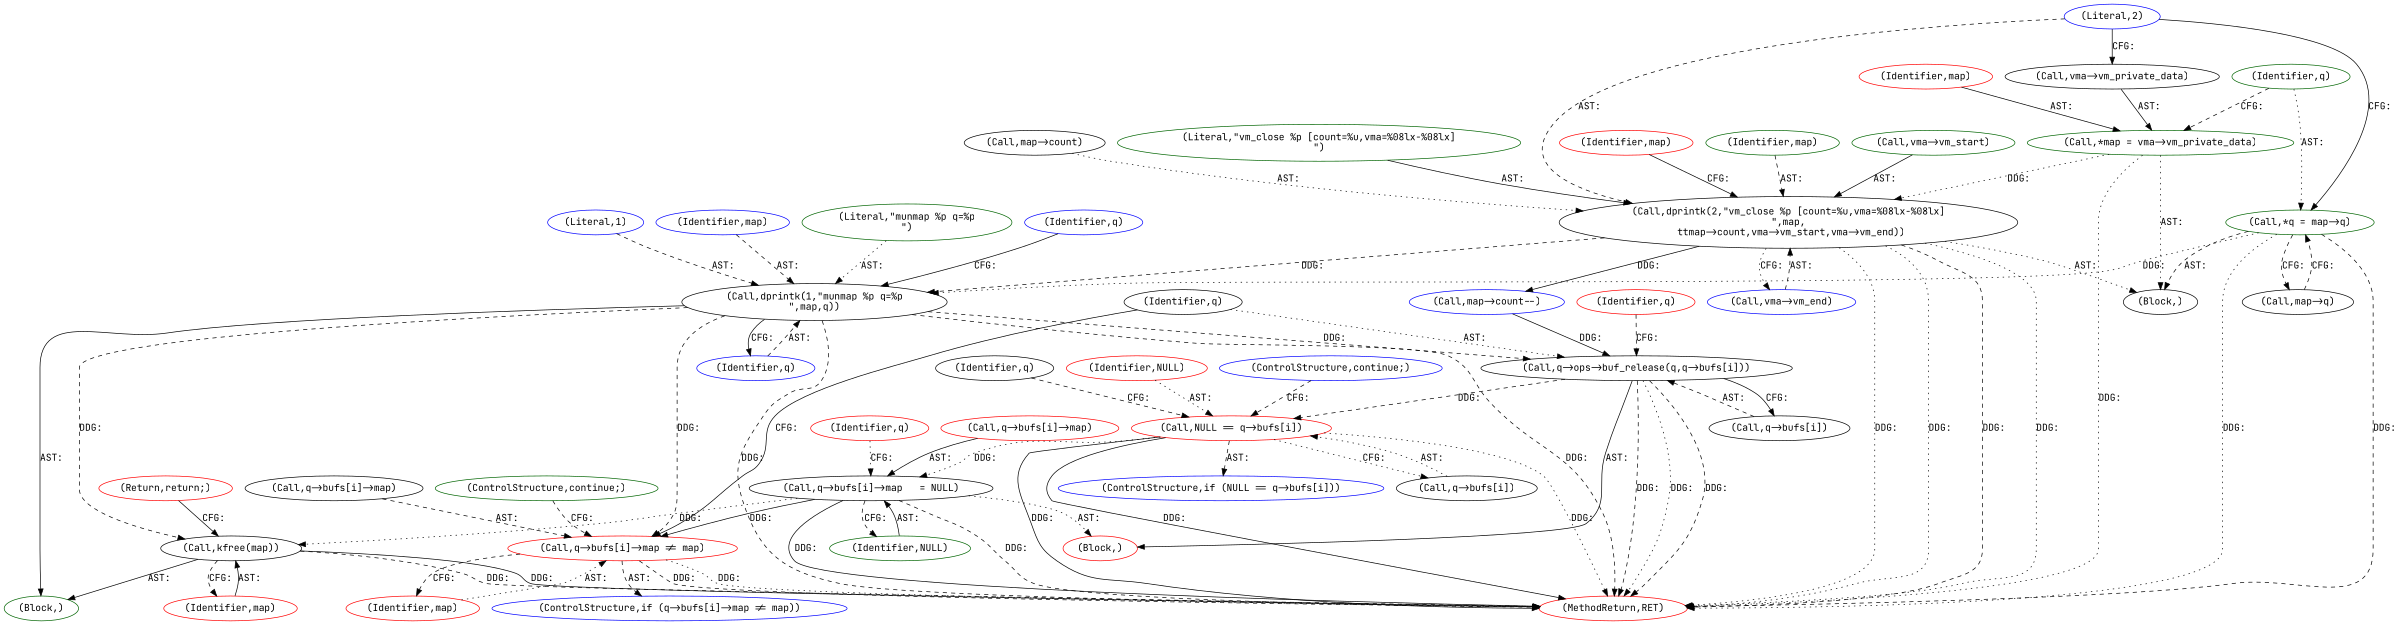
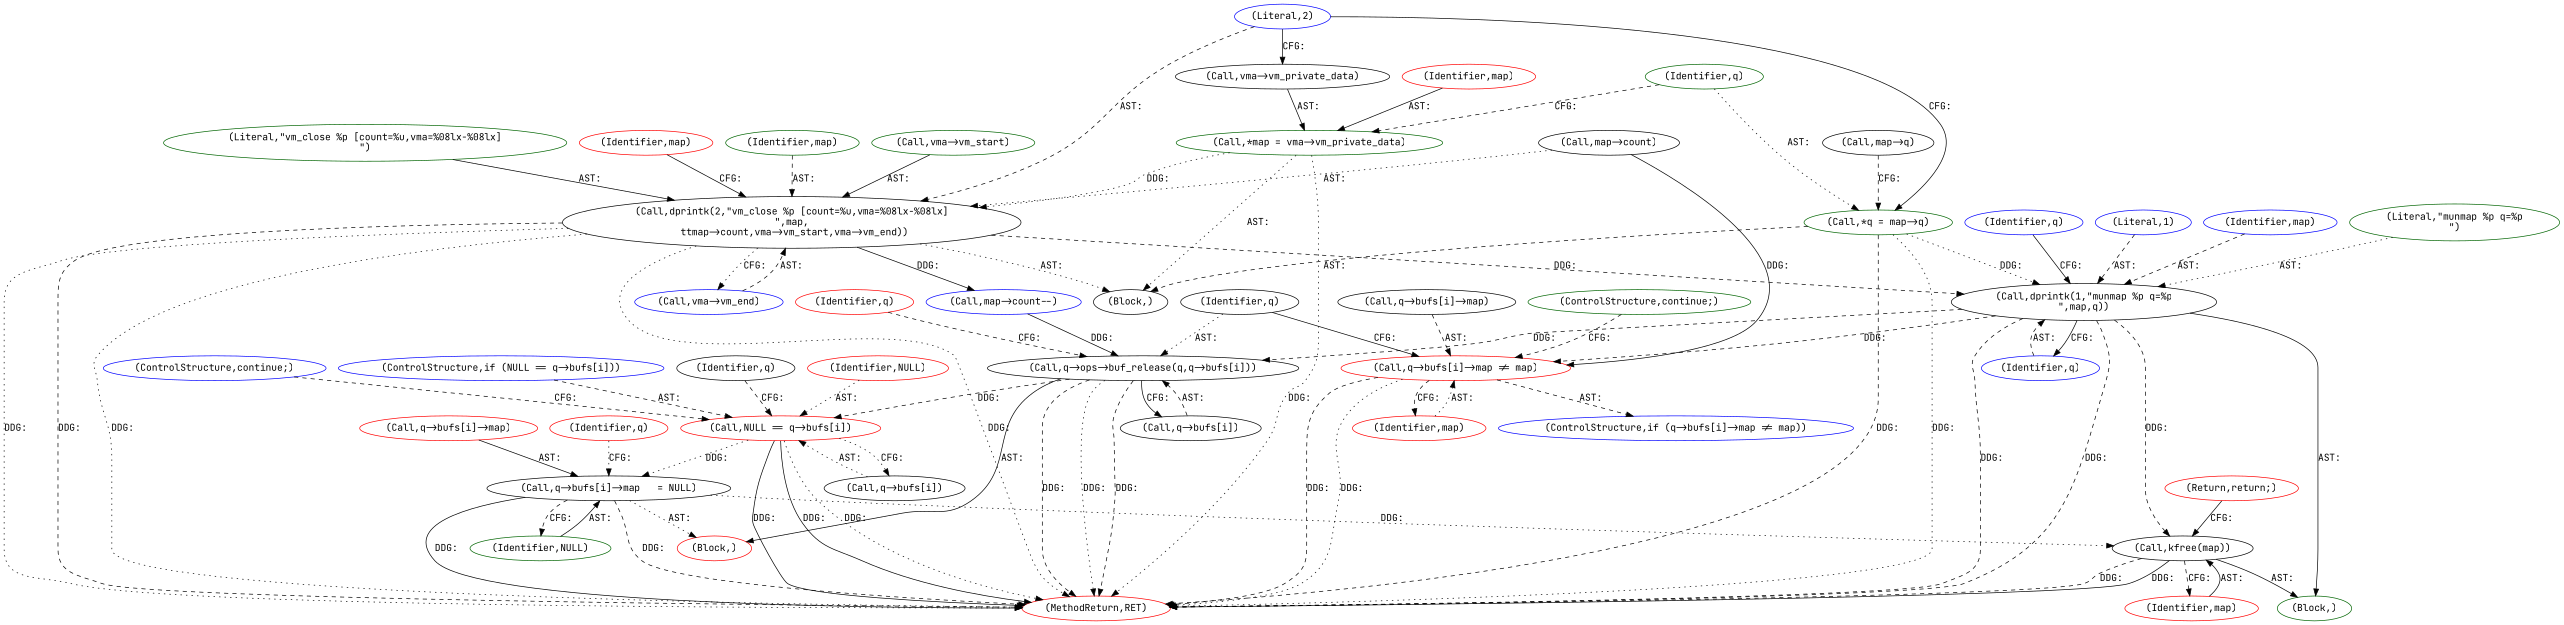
edge "(Call,*q = map->q)" -> "(Call,map->q)": removed, label "CFG:"
edge "(Call,NULL == q->bufs[i])" -> "(ControlStructure,if (NULL == q->bufs[i]))": reversed
edge "(Call,q->bufs[i]->map   = NULL)" -> "(Call,q->bufs[i]->map != map)": now "(Call,map->count)" -> "(Call,q->bufs[i]->map != map)"
